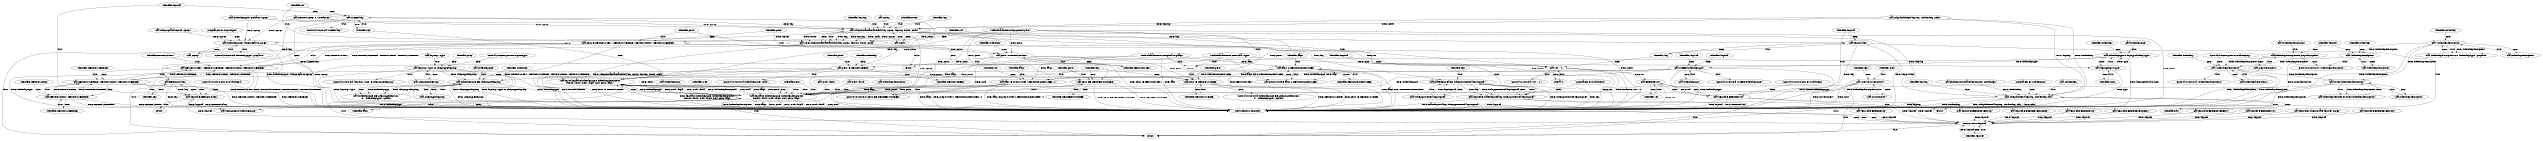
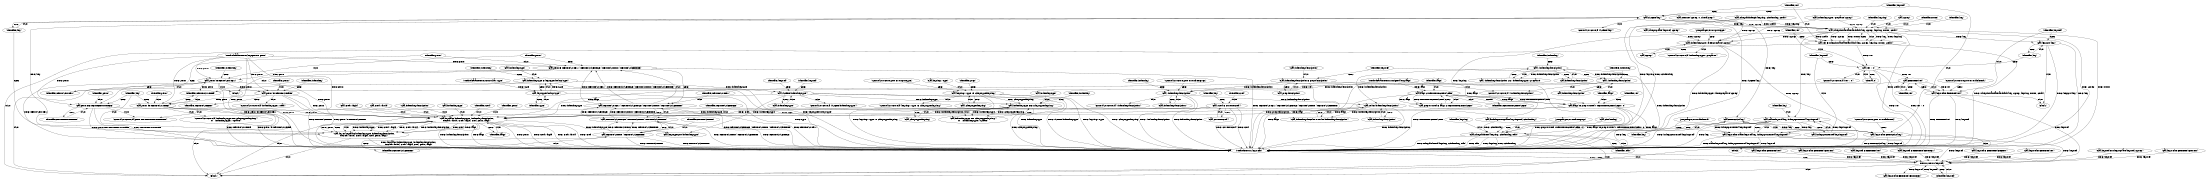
node "(Call,&edit)": removed
edge "(Call,perm |= KEY_USR_VIEW)" -> "(Call,perm |= KEY_POS_WRITE)": now "(Call,perm |= KEY_USR_VIEW)" -> "(Identifier,KEY_POS_WRITE)"
node "1000107": removed
node "(Call,key_type_put(type))": label "(Call,key_type_put(type))" -> "(Call,key_type_lookup(type))"
edge "(Call,ERR_PTR(ret))" -> "(MethodReturn,key_ref_t)": now "(Call,ERR_PTR(ret))" -> "(Identifier,KEY_POS_WRITE)"
edge "(Call,key_ref = ERR_PTR(-ENOTDIR))" -> "(Return,return key_ref;)": reversed
